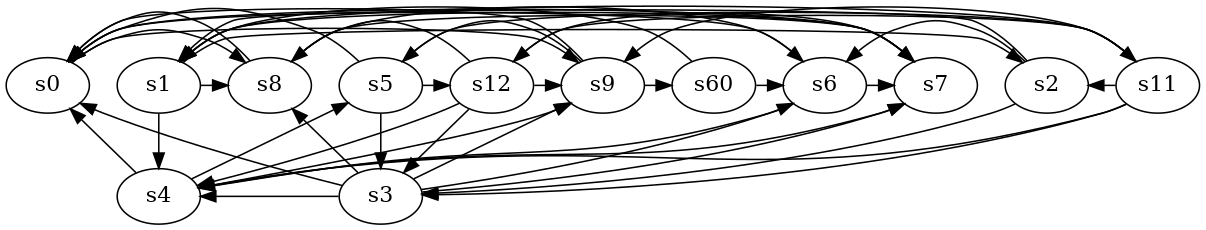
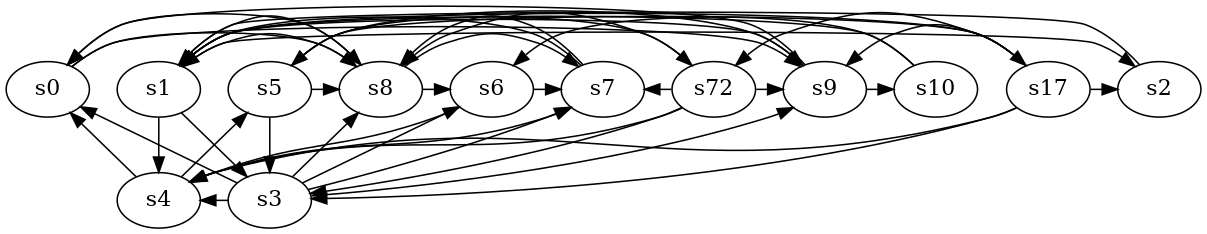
edge "s5" -> "s0": now "s5" -> "s8"
edge "s7" -> "s0": now "s7" -> "s8"
edge "s6" -> "s0": removed
edge "s2" -> "s6": removed
edge "s8" -> "s1": added
node "s12": label "s12" -> "s72"
node "s60": label "s60" -> "s10"
node "s11": label "s11" -> "s17"
edge "s4" -> "s9": now "s1" -> "s9"
edge "s2" -> "s3": now "s1" -> "s3"
